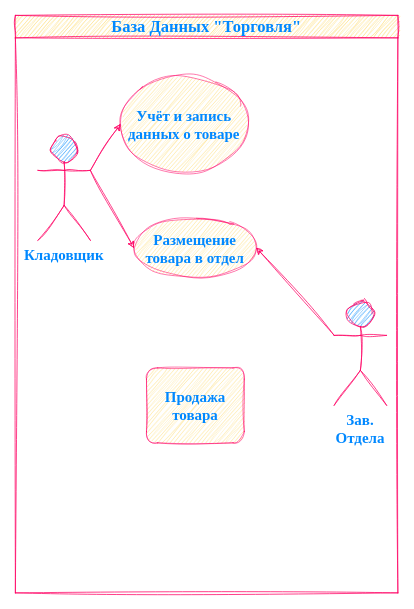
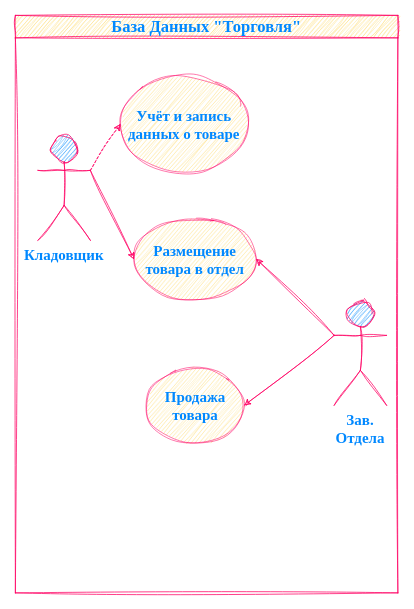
edge "Кладовщик" -> "Учёт и запись данных о товаре": style solid -> dashed
node "Размещение товара в отдел": size 122x60 -> 122x83
edge "Зав. Отдела" -> "Продажа товара": added
node "Продажа товара": shape rounded rectangle -> ellipse
